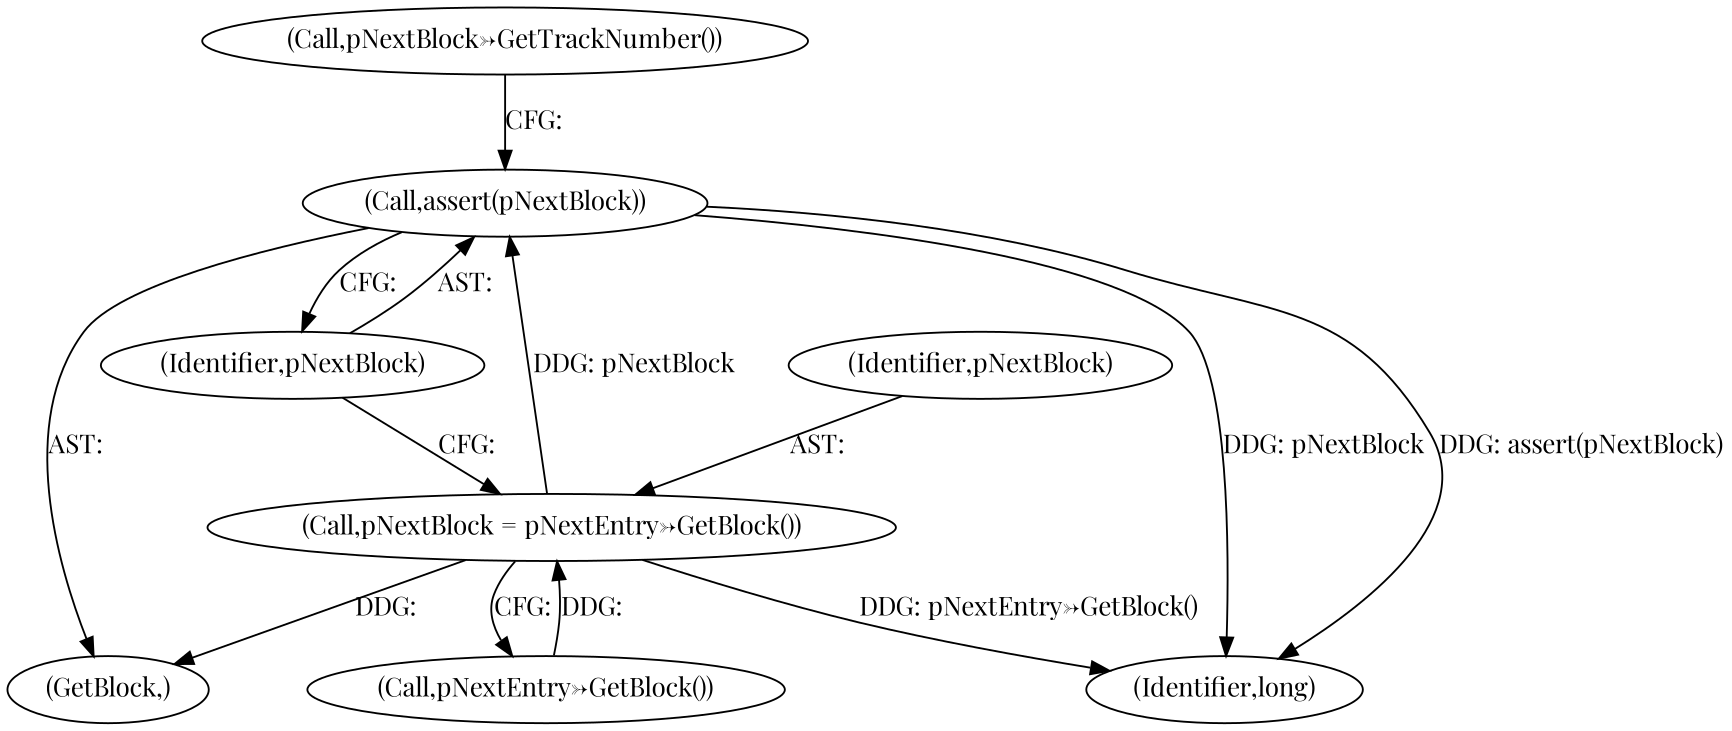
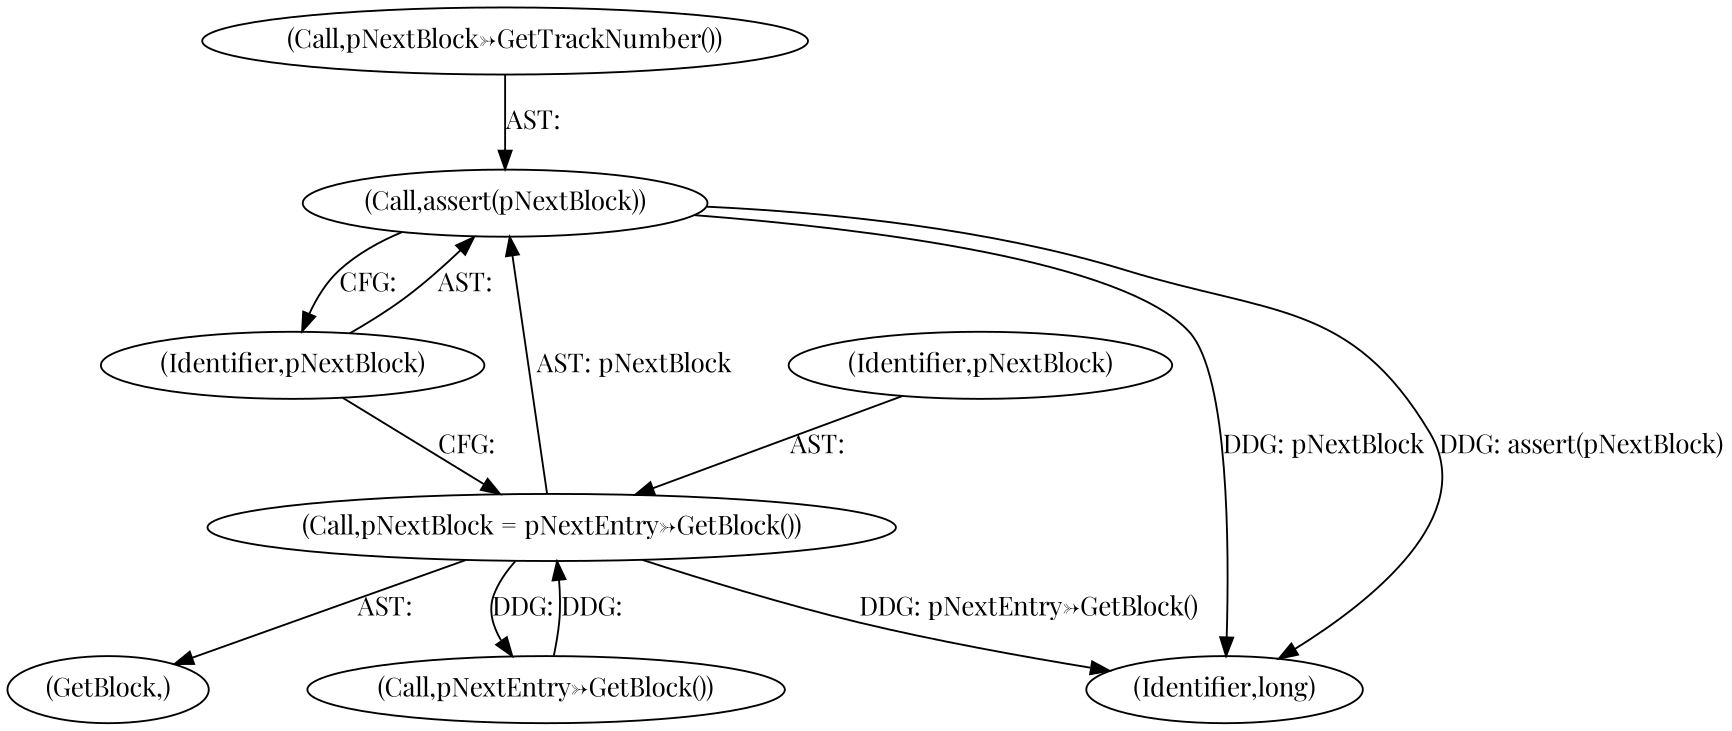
edge "(Call,pNextBlock->GetTrackNumber())" -> "(Call,assert(pNextBlock))": label "CFG: " -> "AST: "
edge "(Call,assert(pNextBlock))" -> "(GetBlock,)": removed, label "AST:"
edge "(Call,pNextBlock = pNextEntry->GetBlock())" -> "(Call,assert(pNextBlock))": label "DDG: pNextBlock" -> "AST: pNextBlock"
edge "(Call,pNextBlock = pNextEntry->GetBlock())" -> "(GetBlock,)": label "DDG: " -> "AST: "
edge "(Call,pNextBlock = pNextEntry->GetBlock())" -> "(Call,pNextEntry->GetBlock())": label "CFG: " -> "DDG: "
